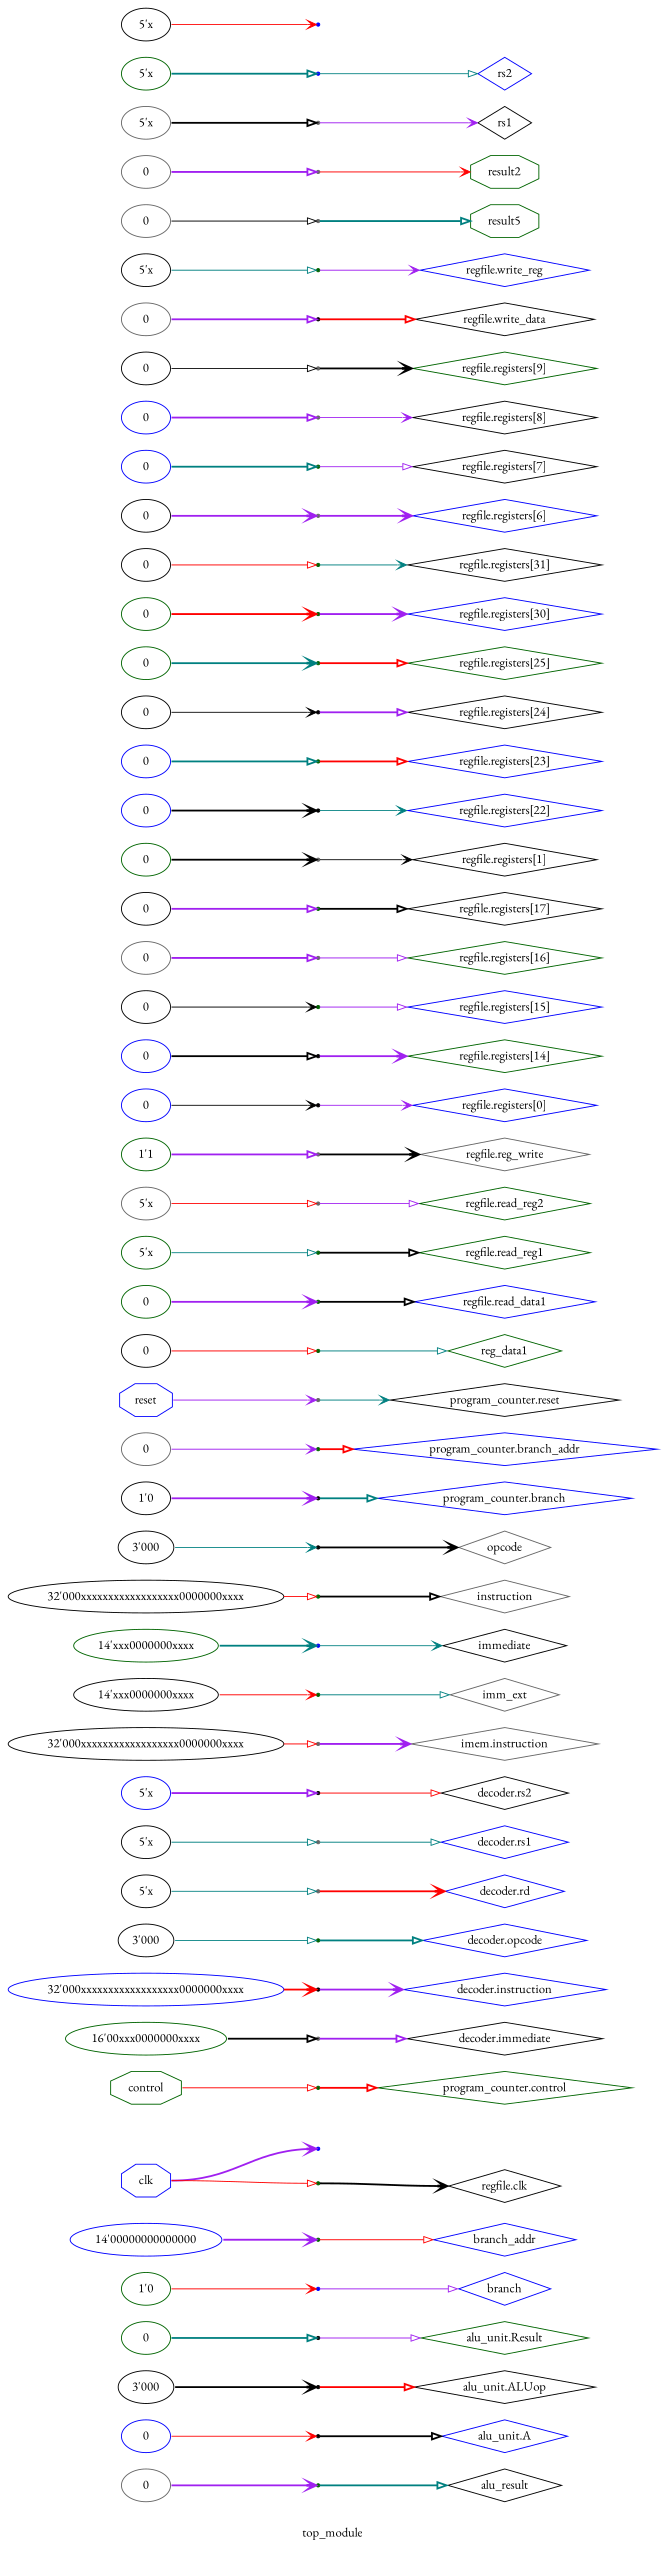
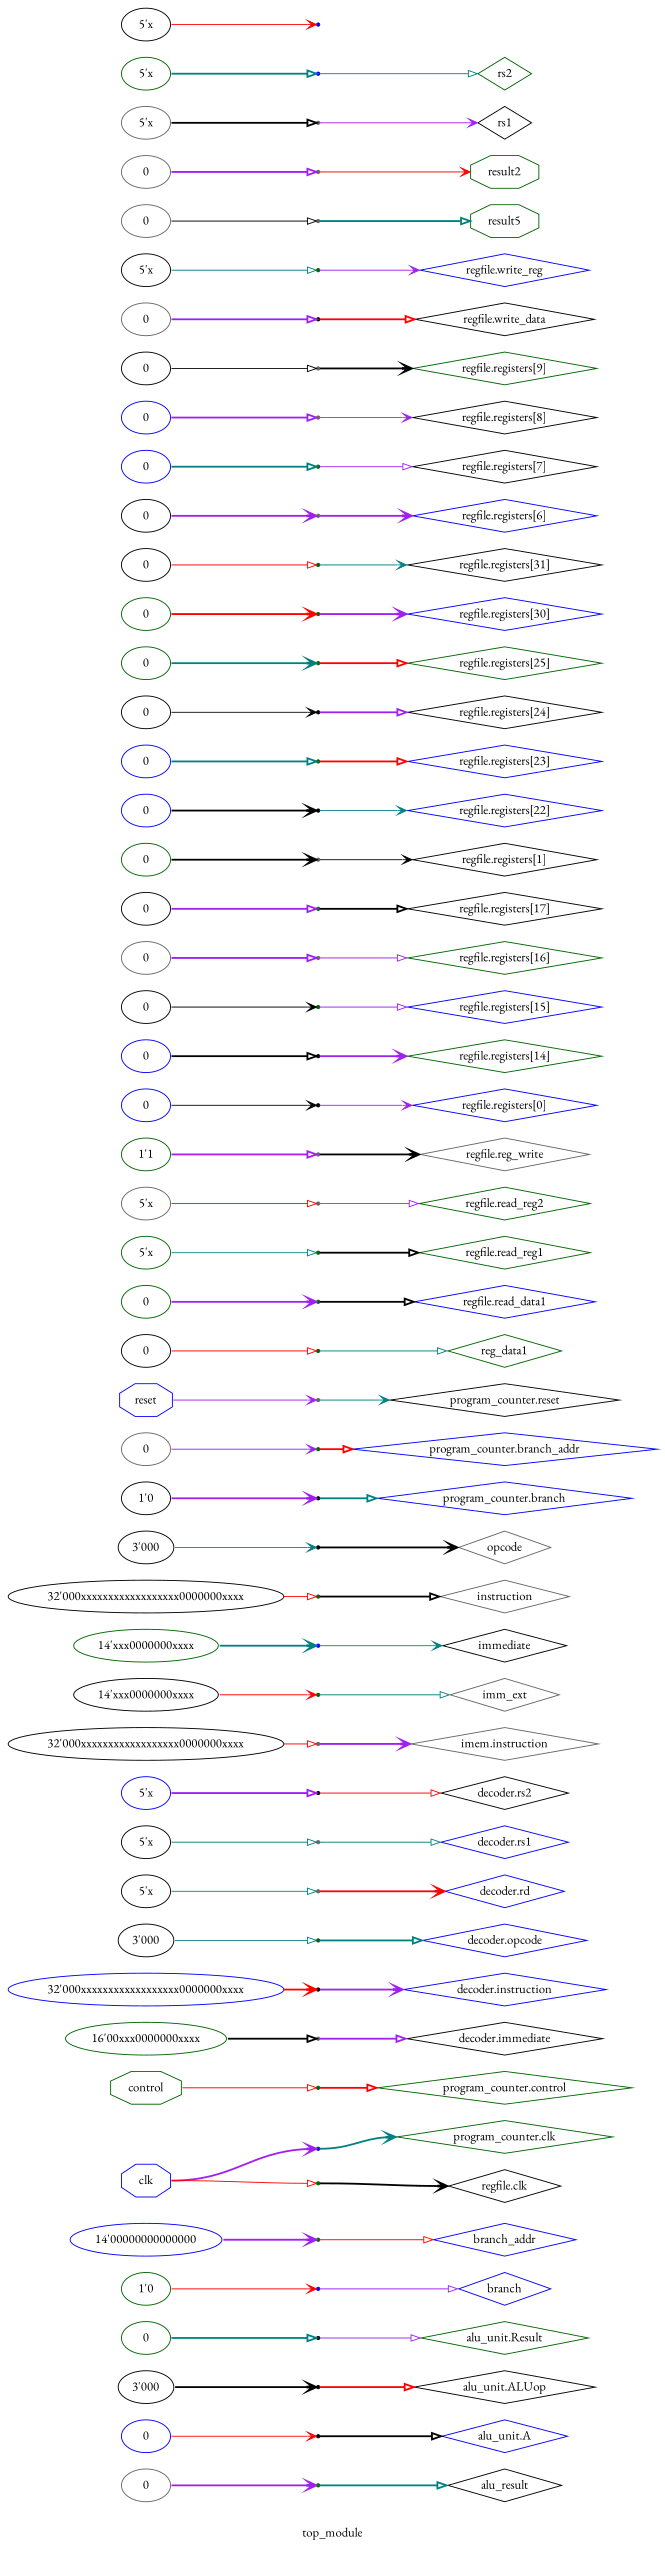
node "rs2": color blue -> darkgreen
node "program_counter.clk": added
